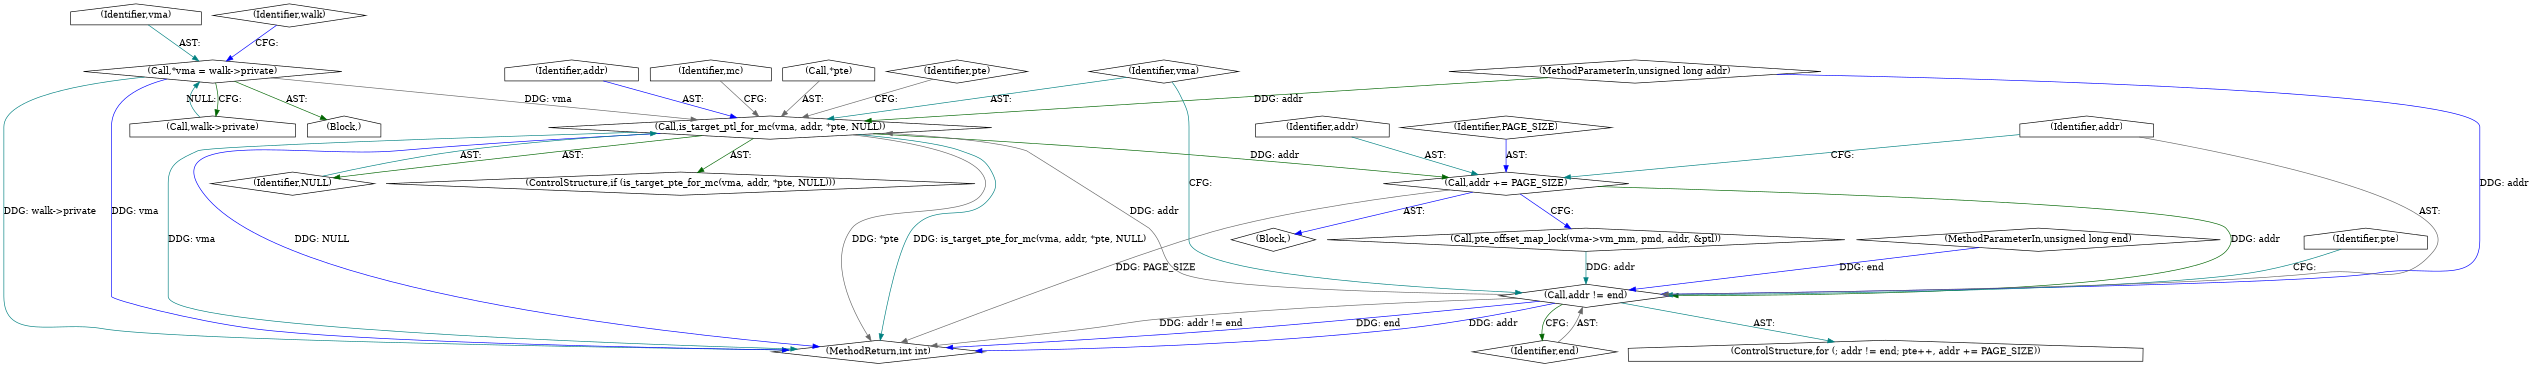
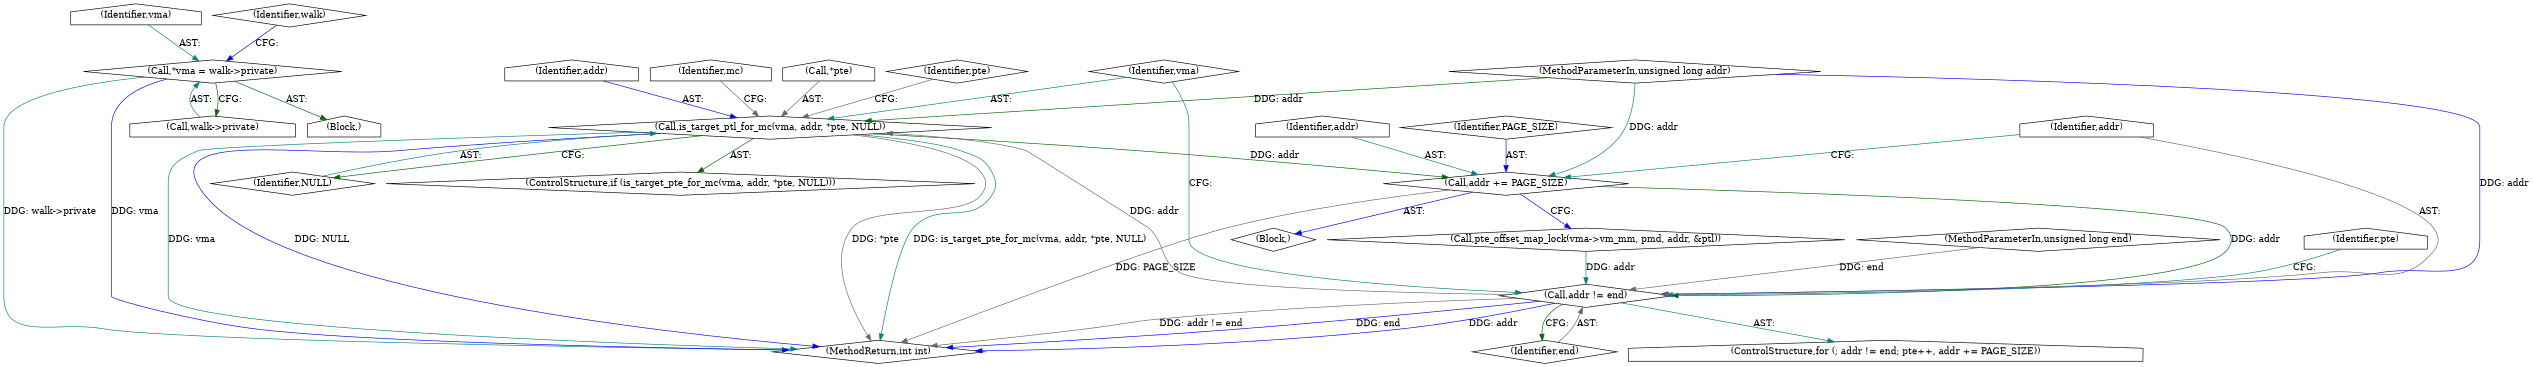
edge "(Call,*vma = walk->private)" -> "(Call,is_target_ptl_for_mc(vma, addr, *pte, NULL))": removed, label "DDG: vma"
edge "(Call,walk->private)" -> "(Call,*vma = walk->private)": label "NULL: " -> "AST: "
edge "(MethodParameterIn,unsigned long addr)" -> "(Call,addr += PAGE_SIZE)": added, label "DDG: addr"
edge "(Call,is_target_ptl_for_mc(vma, addr, *pte, NULL))" -> "(Identifier,NULL)": label "AST: " -> "CFG: "
edge "(MethodParameterIn,unsigned long end)" -> "(Call,addr != end)": color blue -> gray40
